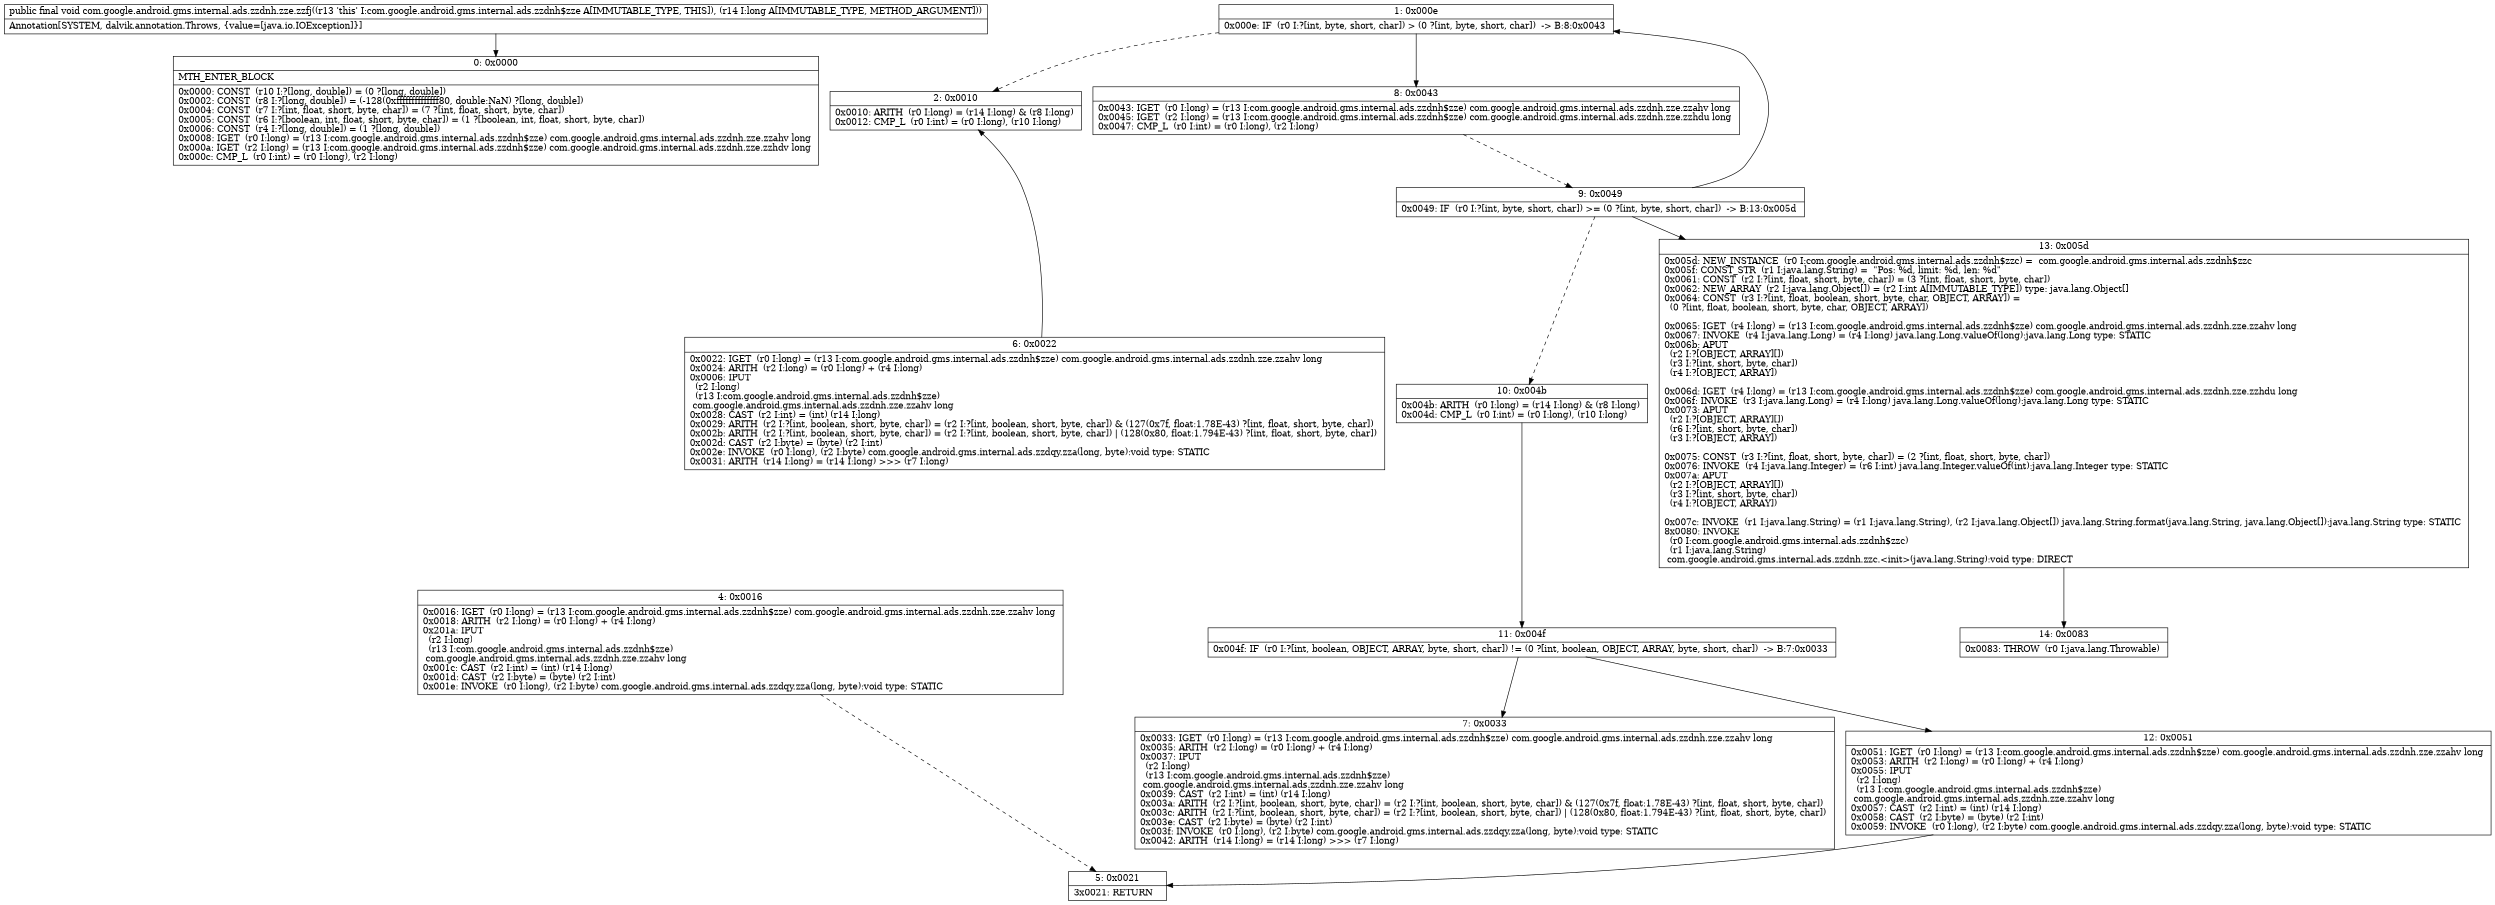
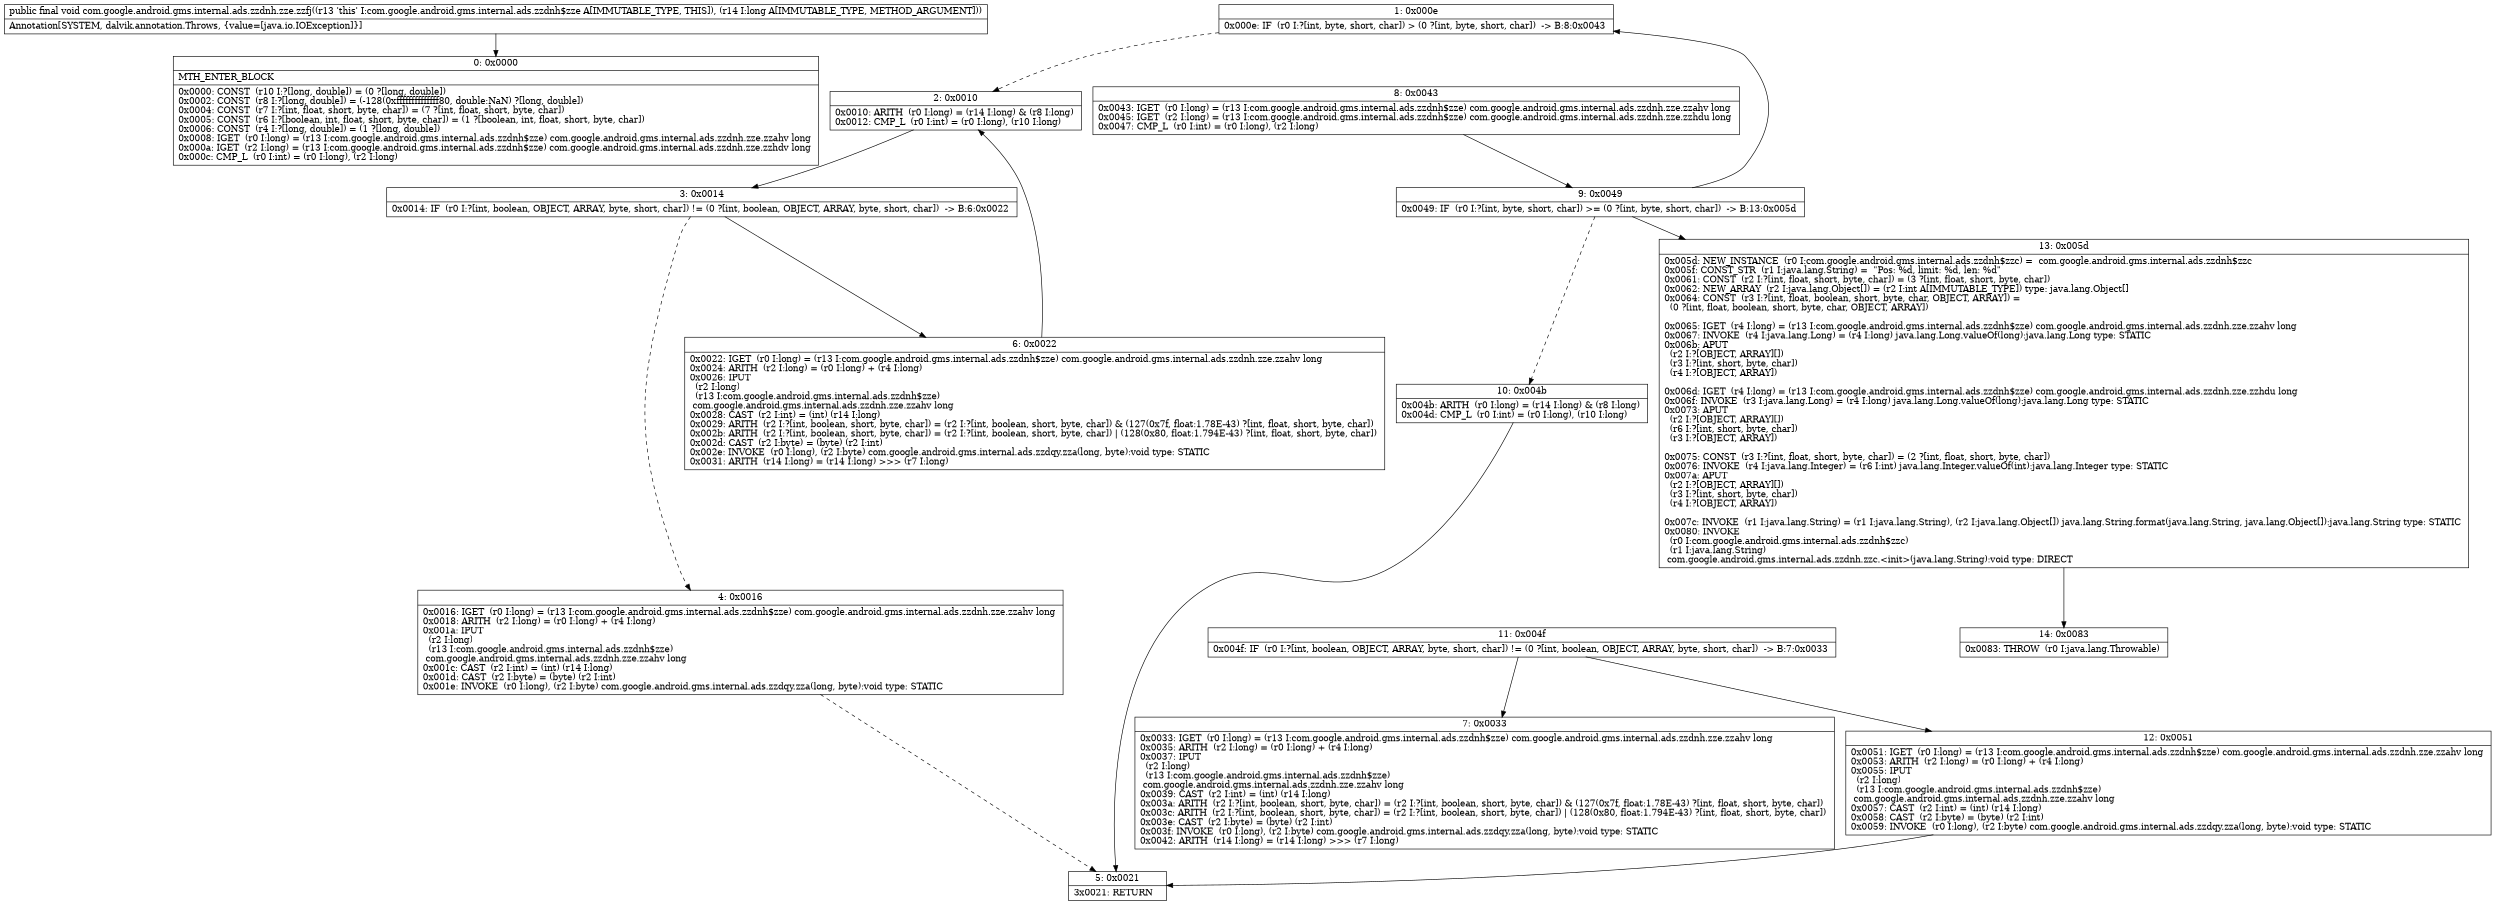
edge "1: 0x000e" -> "8: 0x0043": removed
edge "8: 0x0043" -> "9: 0x0049": style dashed -> solid
node "3: 0x0014": added
node "6: 0x0022": text "0x0006: IPUT" -> "0x0026: IPUT"
edge "10: 0x004b" -> "11: 0x004f": now "10: 0x004b" -> "5: 0x0021"
node "13: 0x005d": text "8x0080: INVOKE" -> "0x0080: INVOKE"
node "4: 0x0016": text "0x201a: IPUT" -> "0x001a: IPUT"
